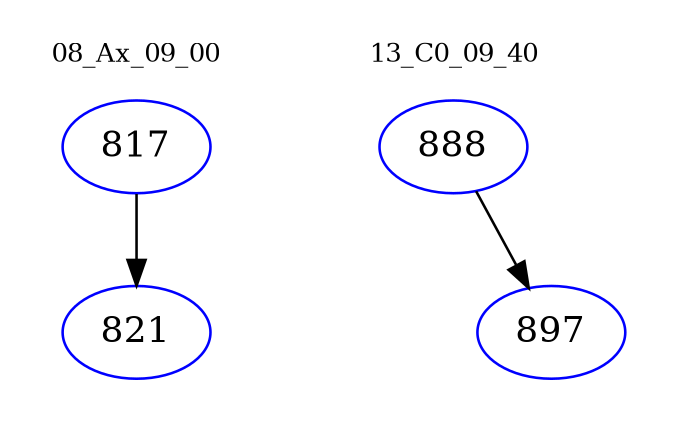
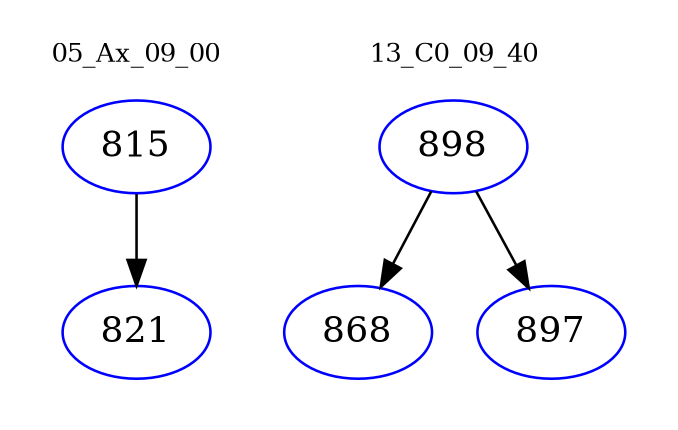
cluster "08_Ax_09_00": label "08_Ax_09_00" -> "05_Ax_09_00"
node "817": label "817" -> "815"
node "888": label "888" -> "898"
node "868": added
